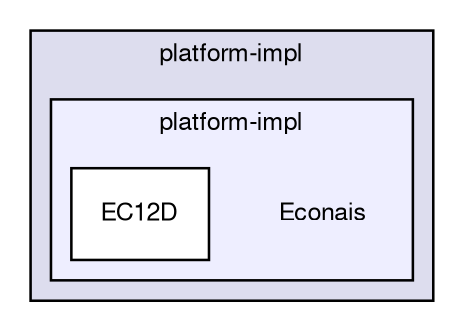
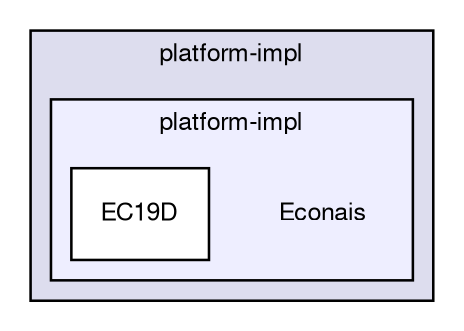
node "EC12D": label "EC12D" -> "EC19D"
